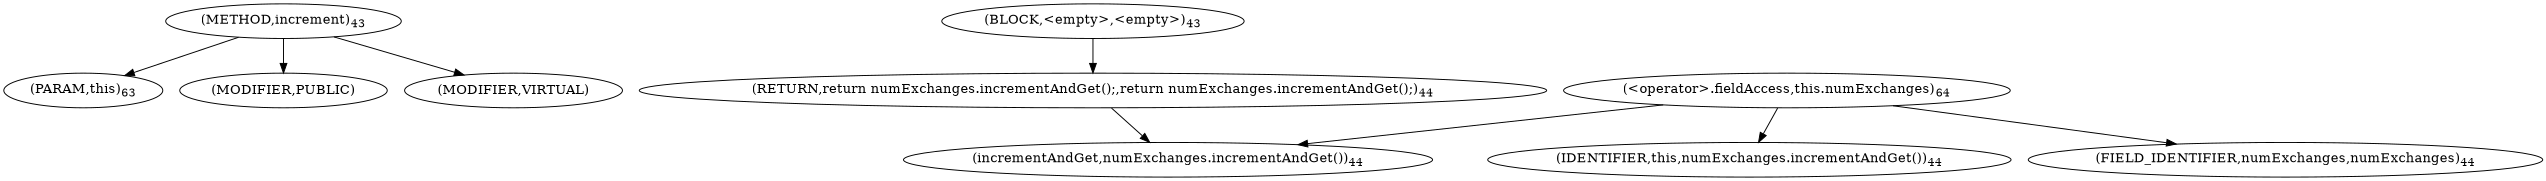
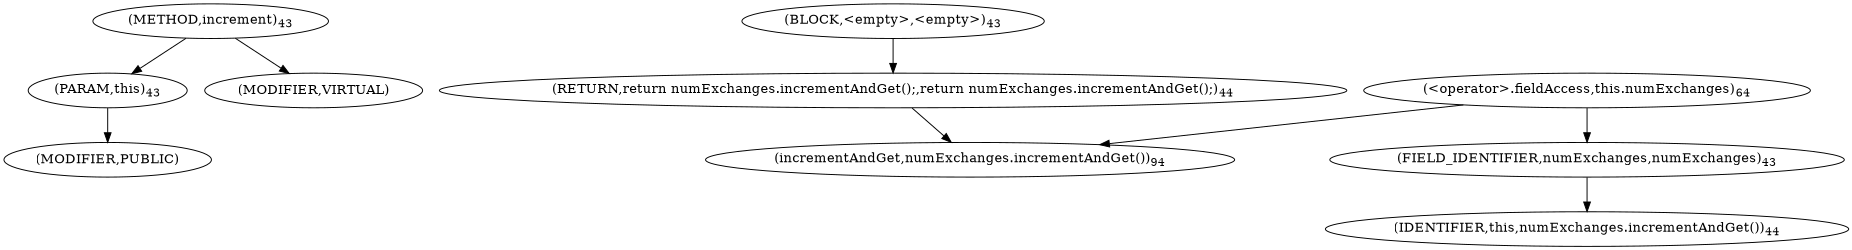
edge "(METHOD,increment)" -> "(MODIFIER,PUBLIC)": now "(PARAM,this)" -> "(MODIFIER,PUBLIC)"
node "(PARAM,this)": text "63" -> "43"
edge "(<operator>.fieldAccess,this.numExchanges)" -> "(IDENTIFIER,this,numExchanges.incrementAndGet())": now "(FIELD_IDENTIFIER,numExchanges,numExchanges)" -> "(IDENTIFIER,this,numExchanges.incrementAndGet())"
node "(incrementAndGet,numExchanges.incrementAndGet())": text "44" -> "94"
node "(FIELD_IDENTIFIER,numExchanges,numExchanges)": text "44" -> "43"
